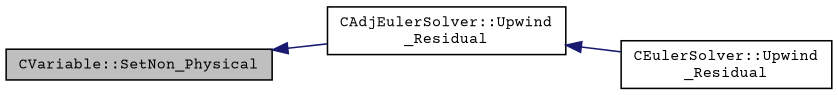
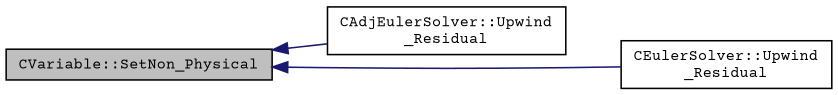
edge "CEulerSolver::Upwind _Residual" -> "CAdjEulerSolver::Upwind _Residual": now "CEulerSolver::Upwind _Residual" -> "CVariable::SetNon_Physical"
